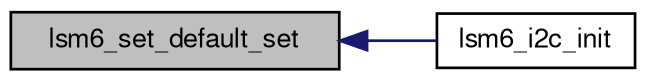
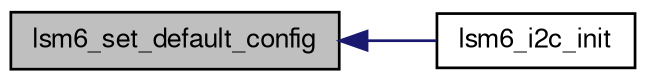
node "lsm6_set_default_set": label "lsm6_set_default_set" -> "lsm6_set_default_config"
